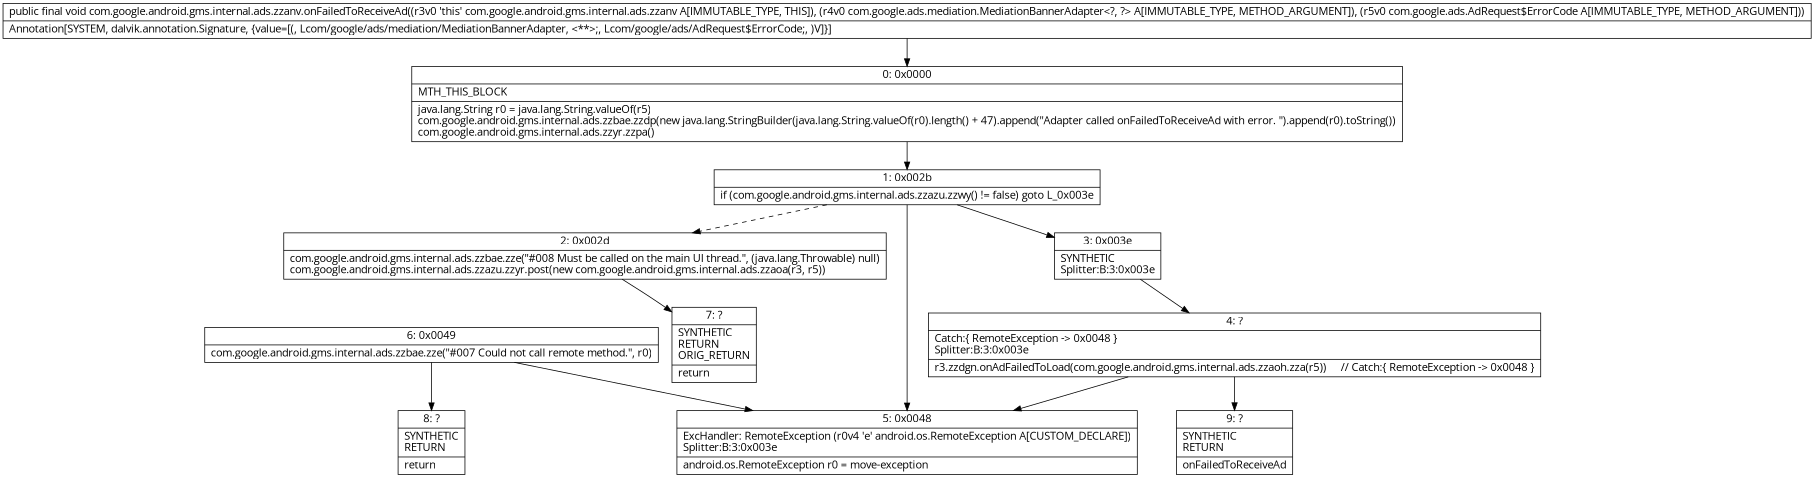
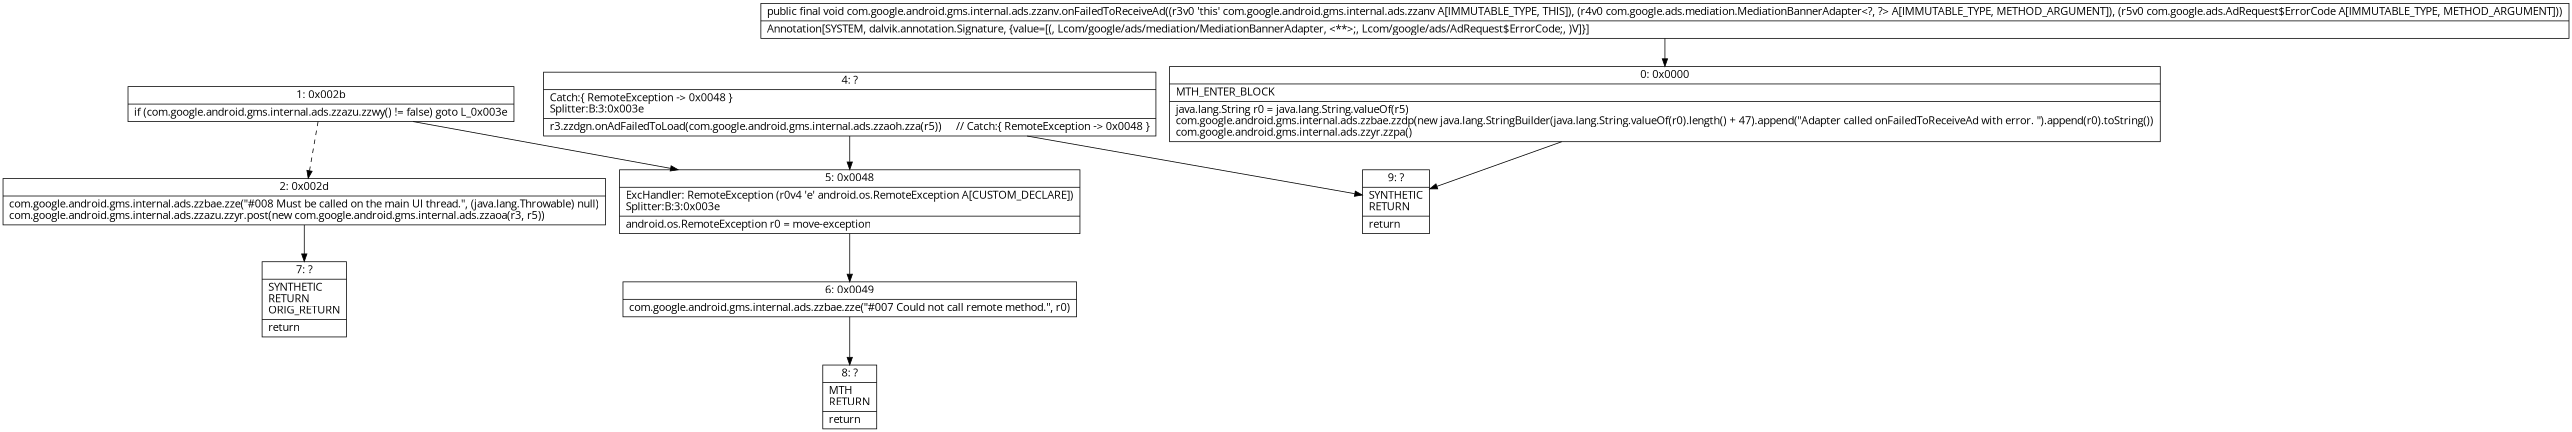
node "0: 0x0000": text "MTH_THIS_BLOCK" -> "MTH_ENTER_BLOCK"
edge "0: 0x0000" -> "1: 0x002b": now "0: 0x0000" -> "9: ?"
node "3: 0x003e": removed
edge "6: 0x0049" -> "5: 0x0048": reversed
node "8: ?": text "SYNTHETIC" -> "MTH"
node "9: ?": text "onFailedToReceiveAd" -> "return"
